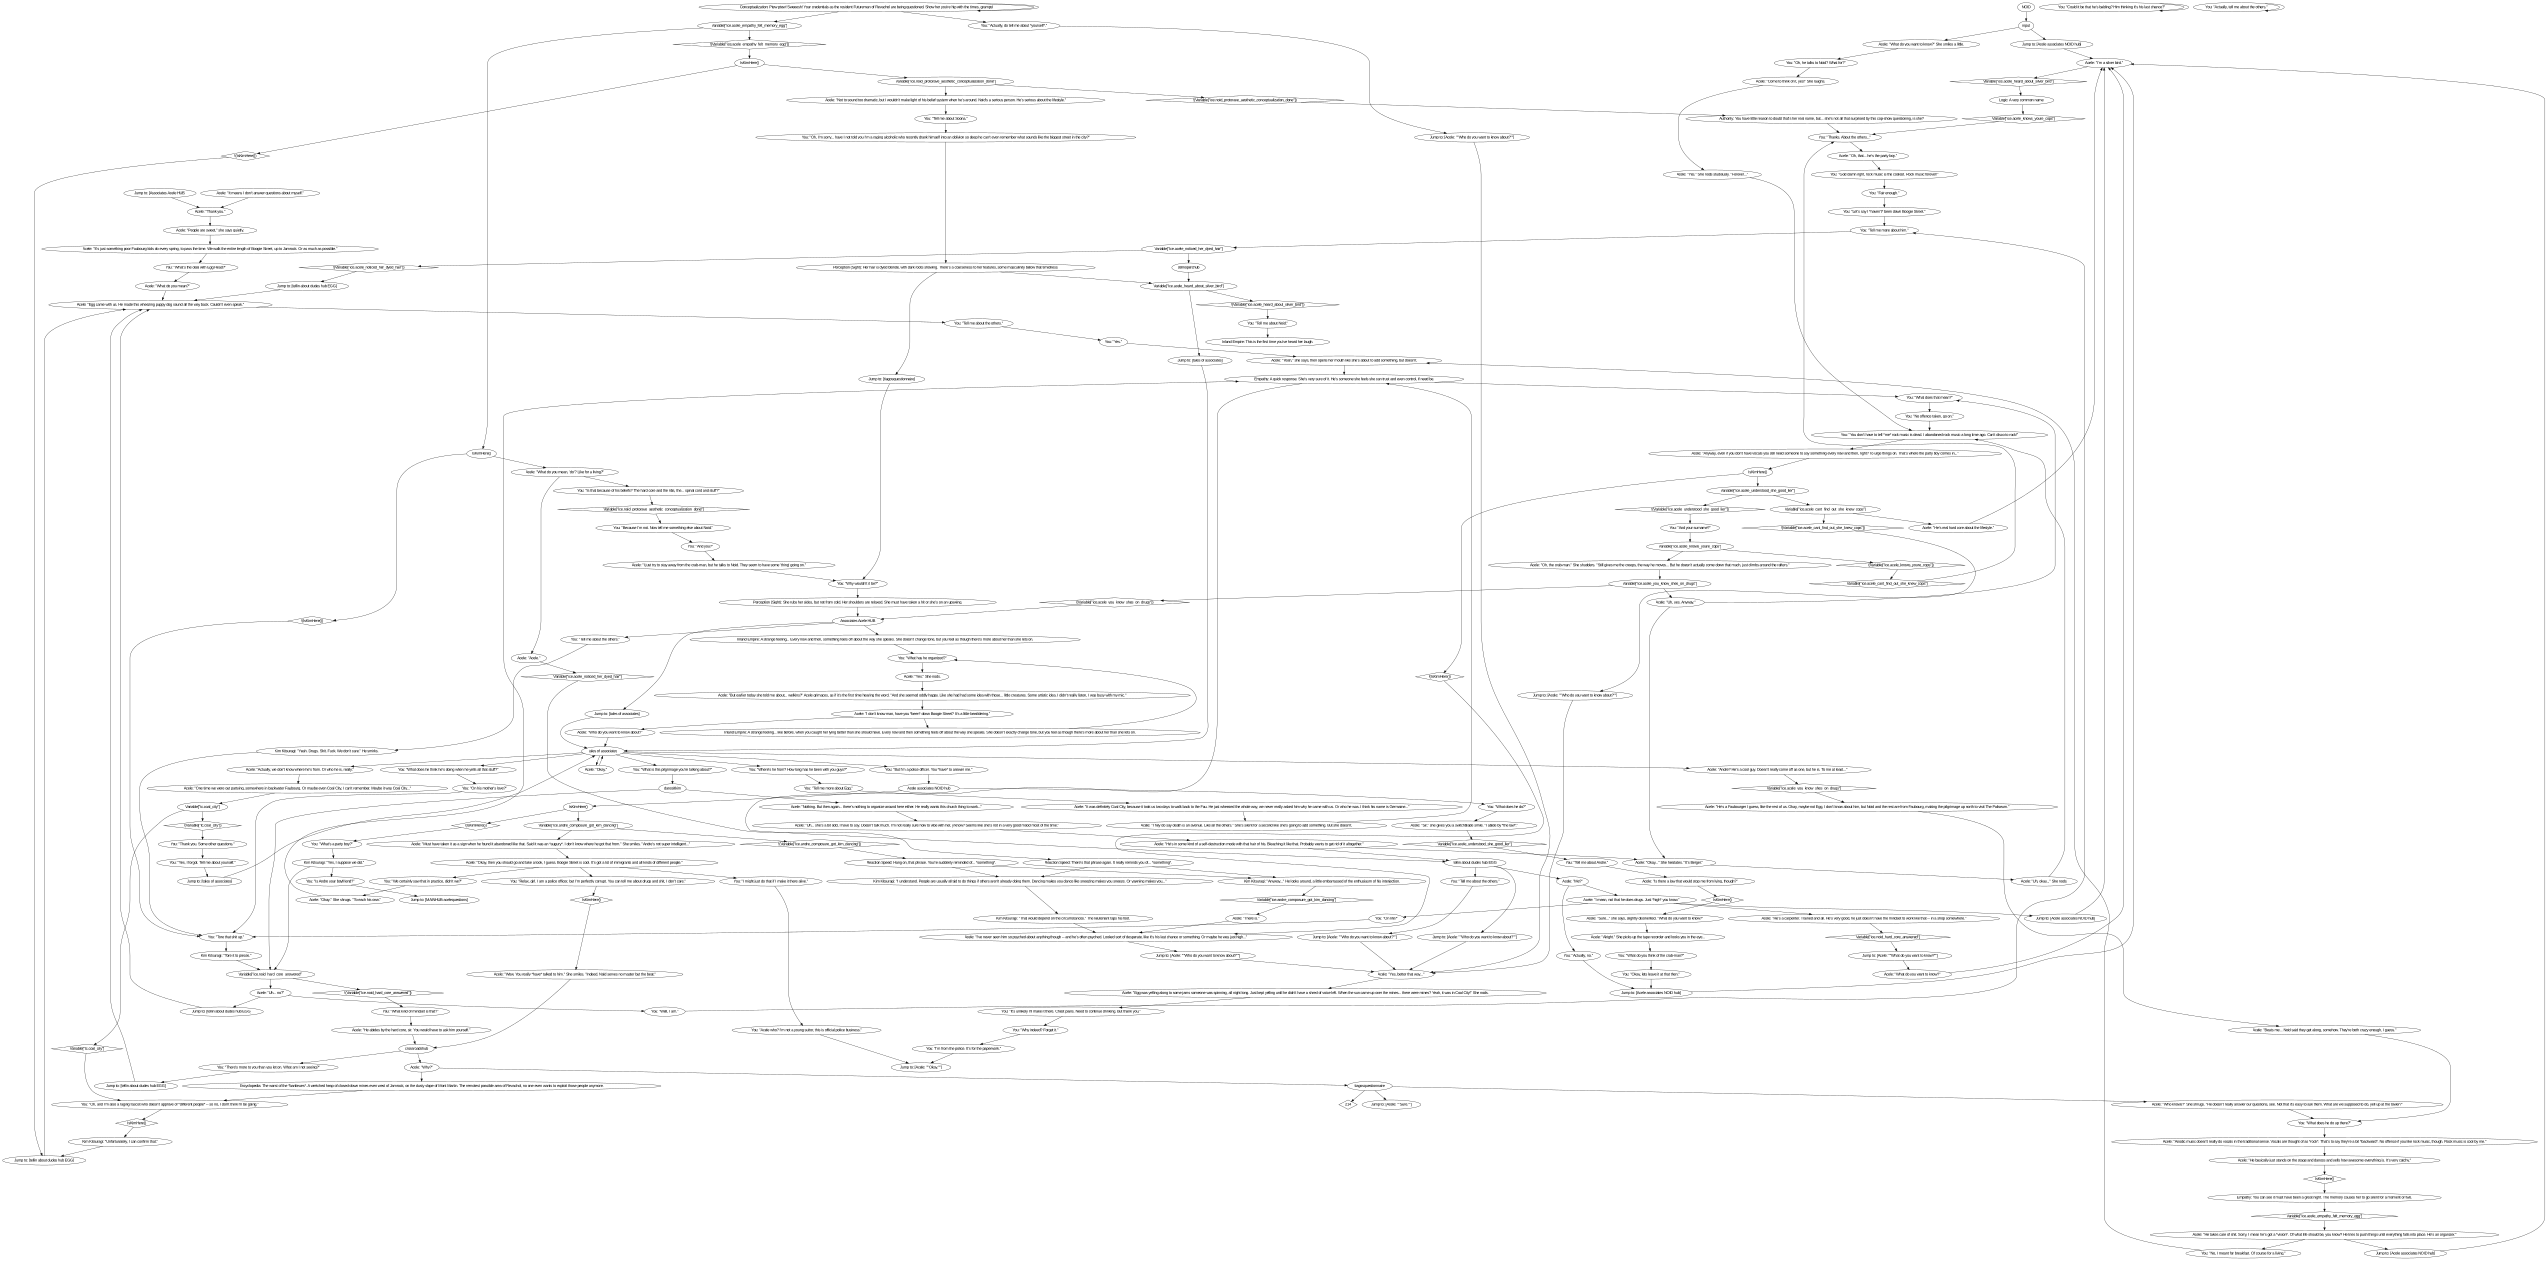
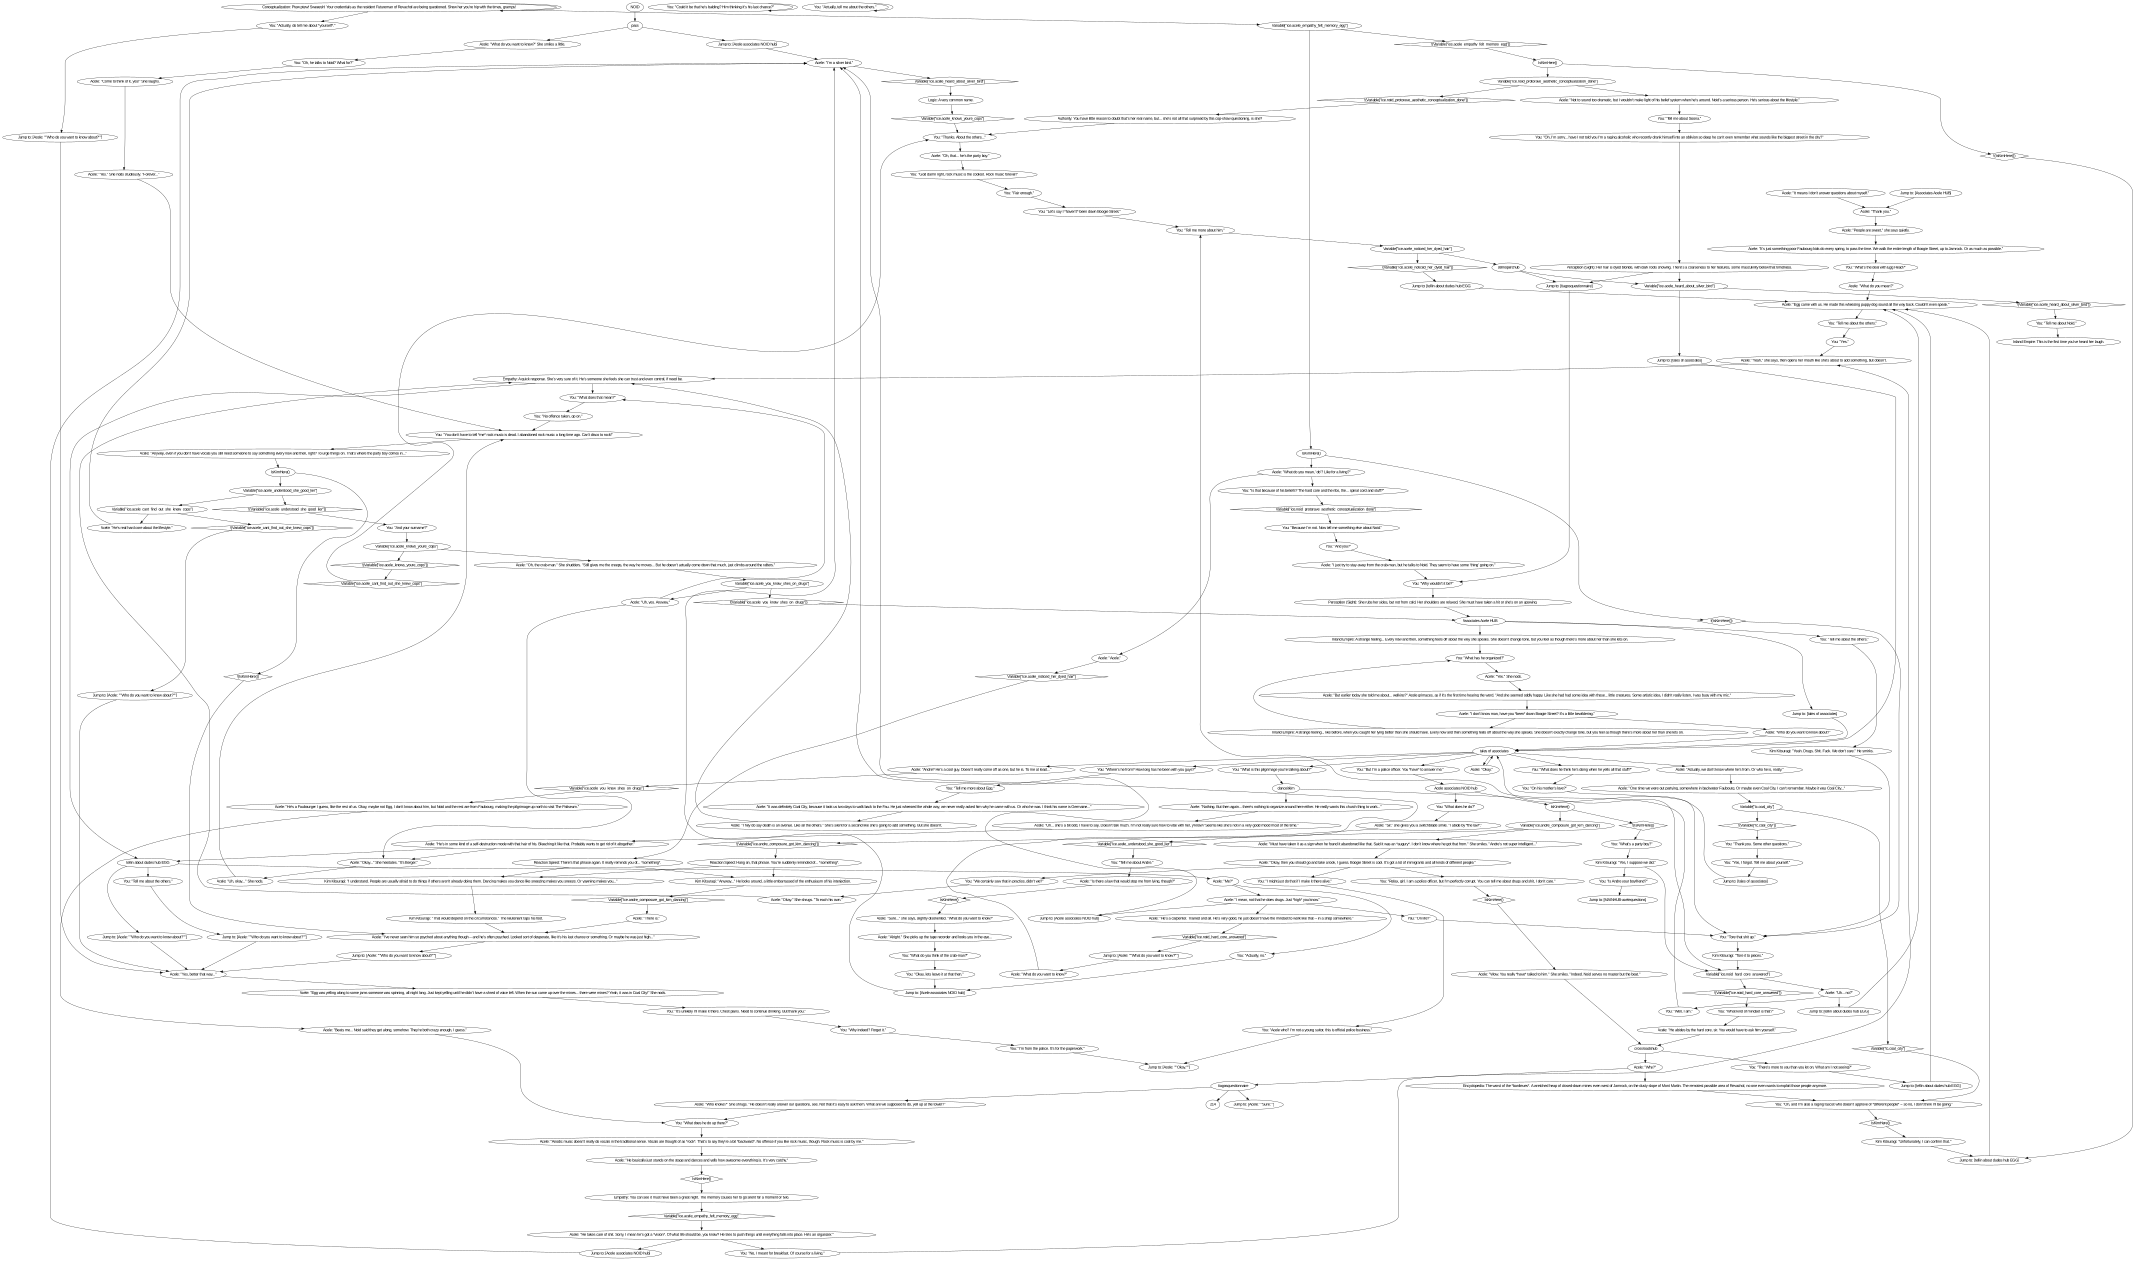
node "input": label "input" -> "pass"
edge "stillnoperchub" -> "Jump to: [tiagosquestionnaire]": added
node "214": shape diamond -> ellipse
